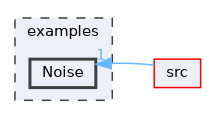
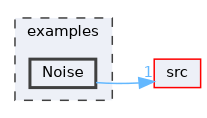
edge "src" -> "Noise": reversed
